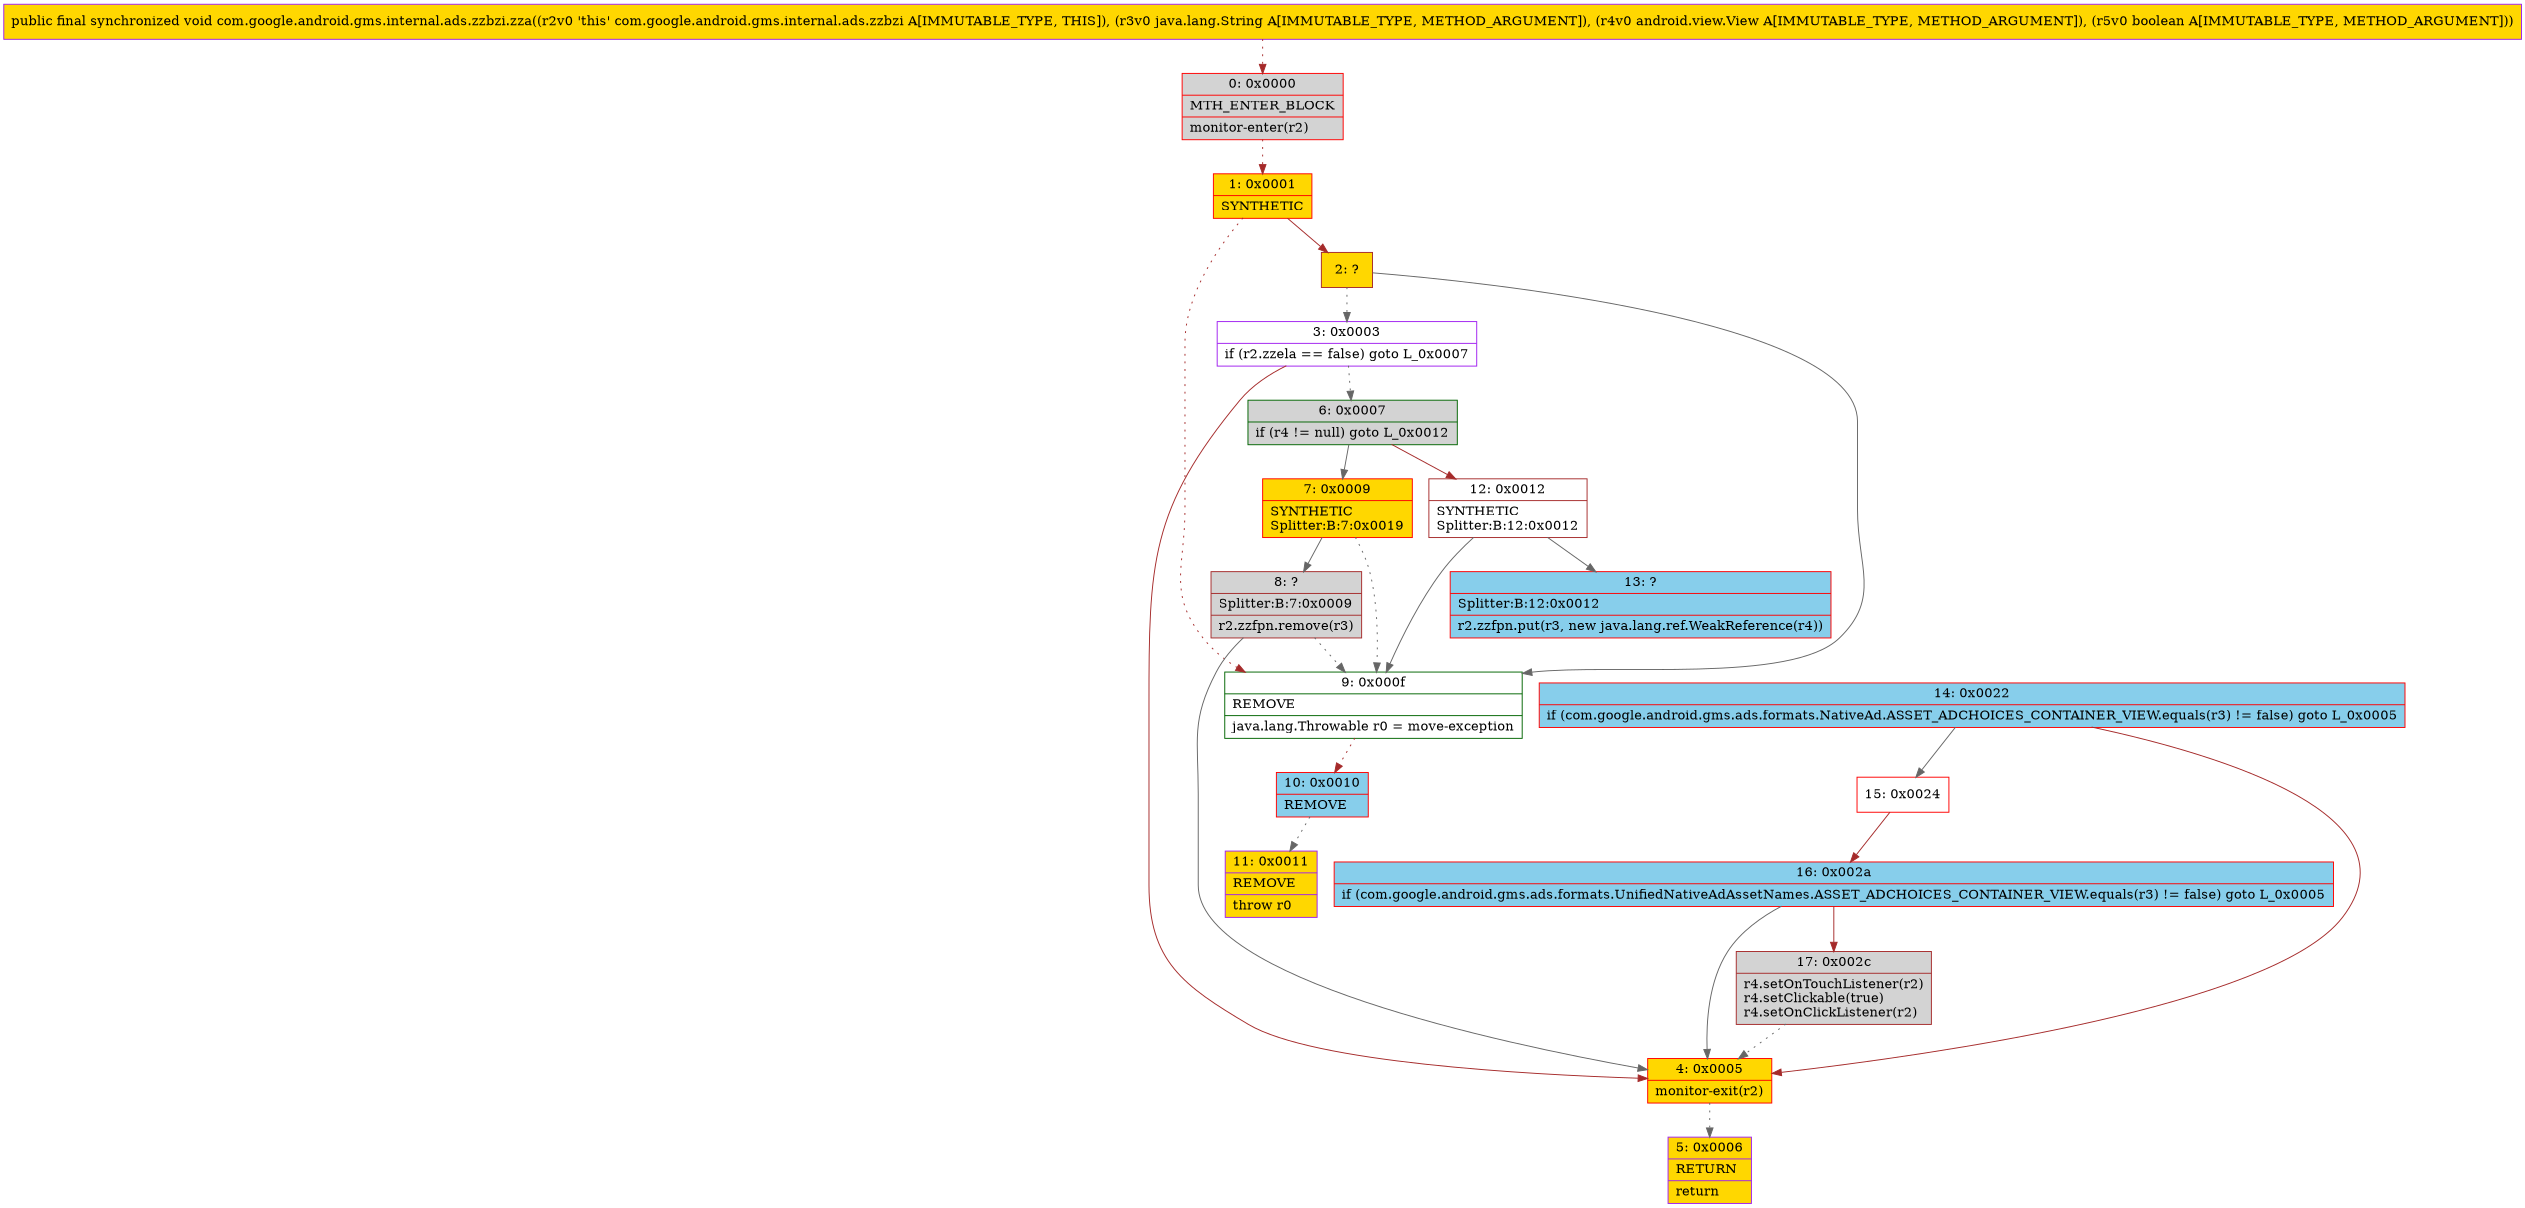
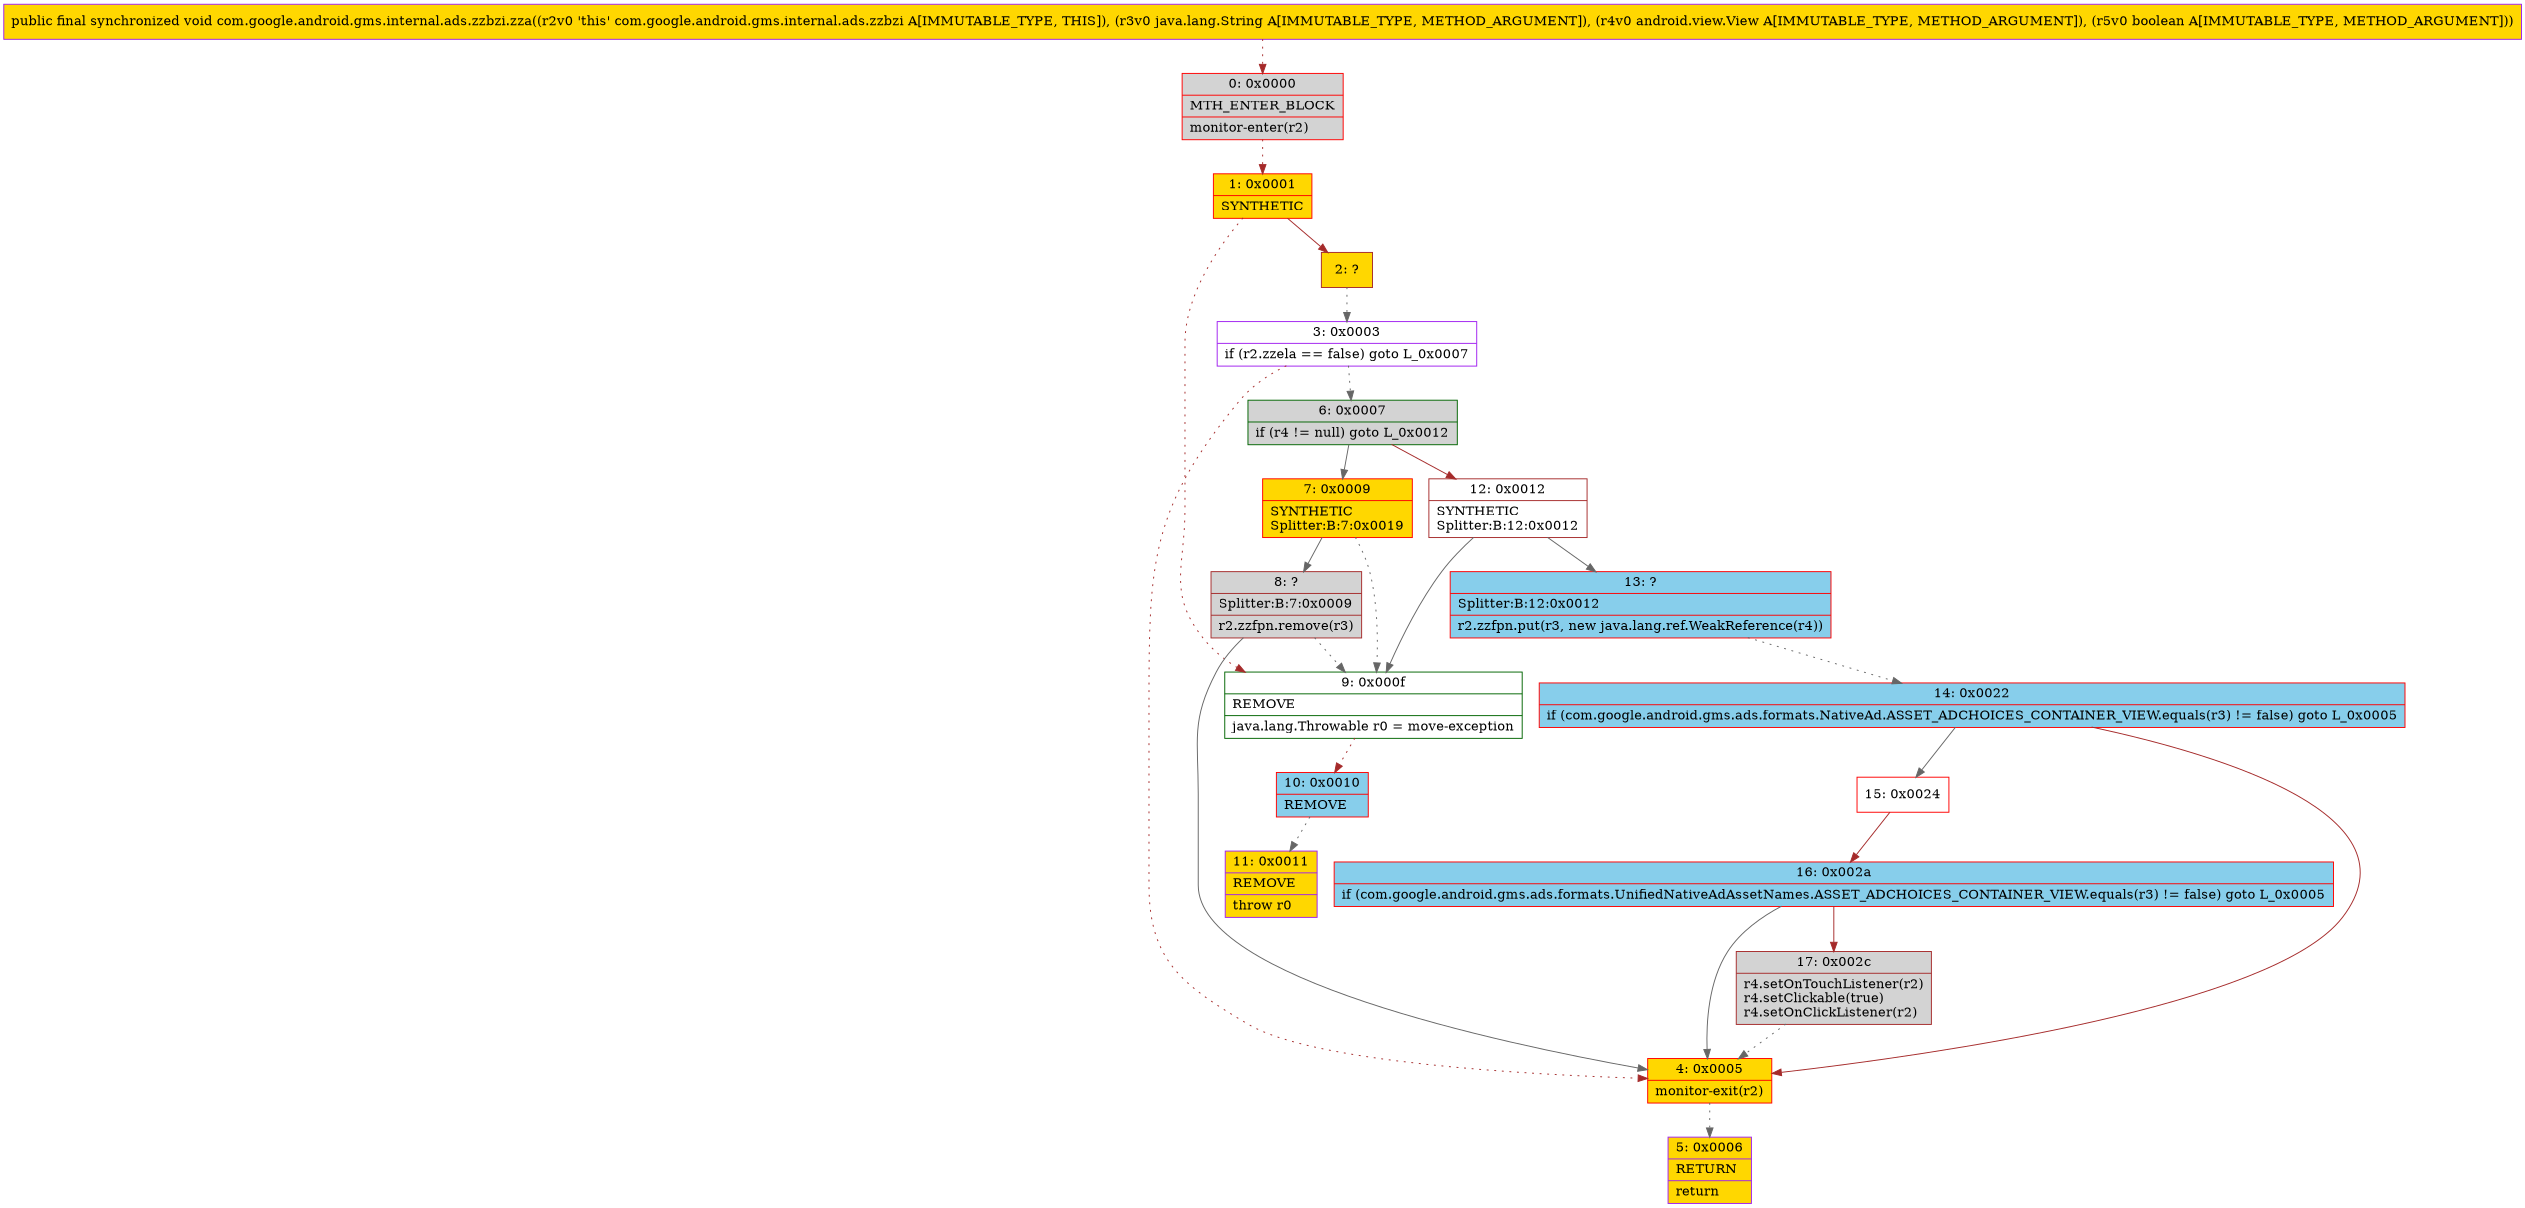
edge "2: ?" -> "9: 0x000f": removed
edge "13: ?" -> "14: 0x0022": added
edge "3: 0x0003" -> "4: 0x0005": style solid -> dotted
